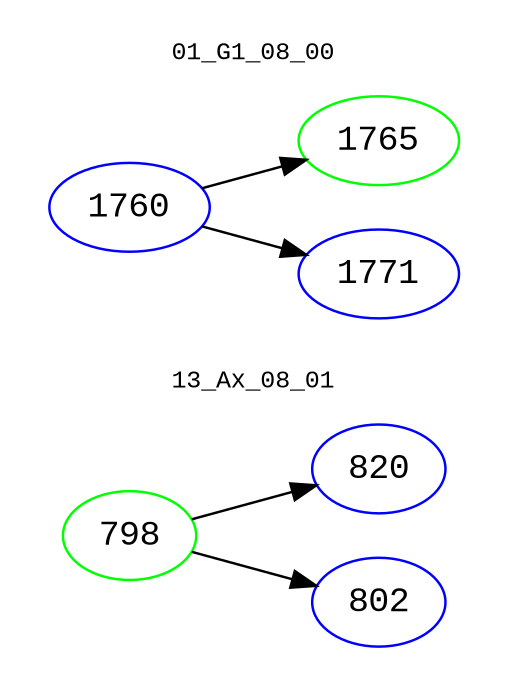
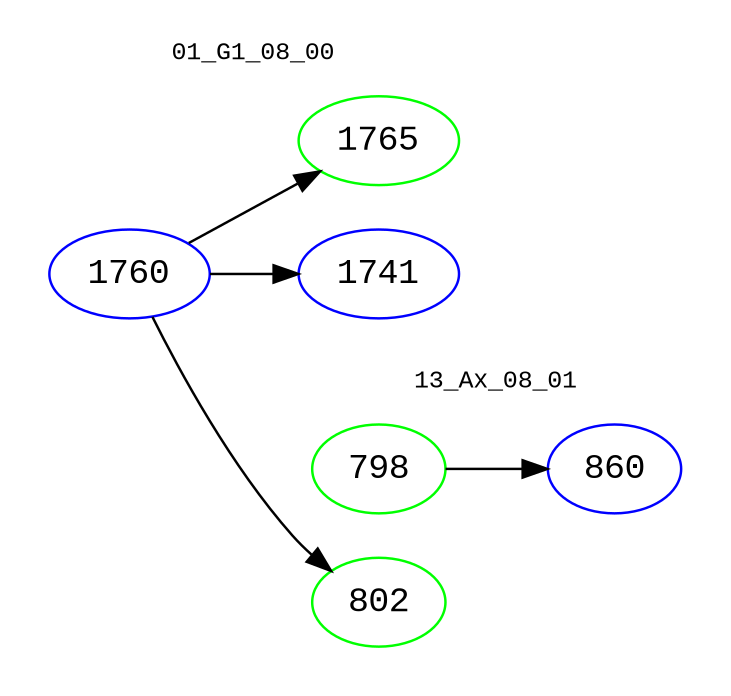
node "1771": label "1771" -> "1741"
node "820": label "820" -> "860"
edge "798" -> "802": now "1760" -> "802"
node "802": color blue -> green
